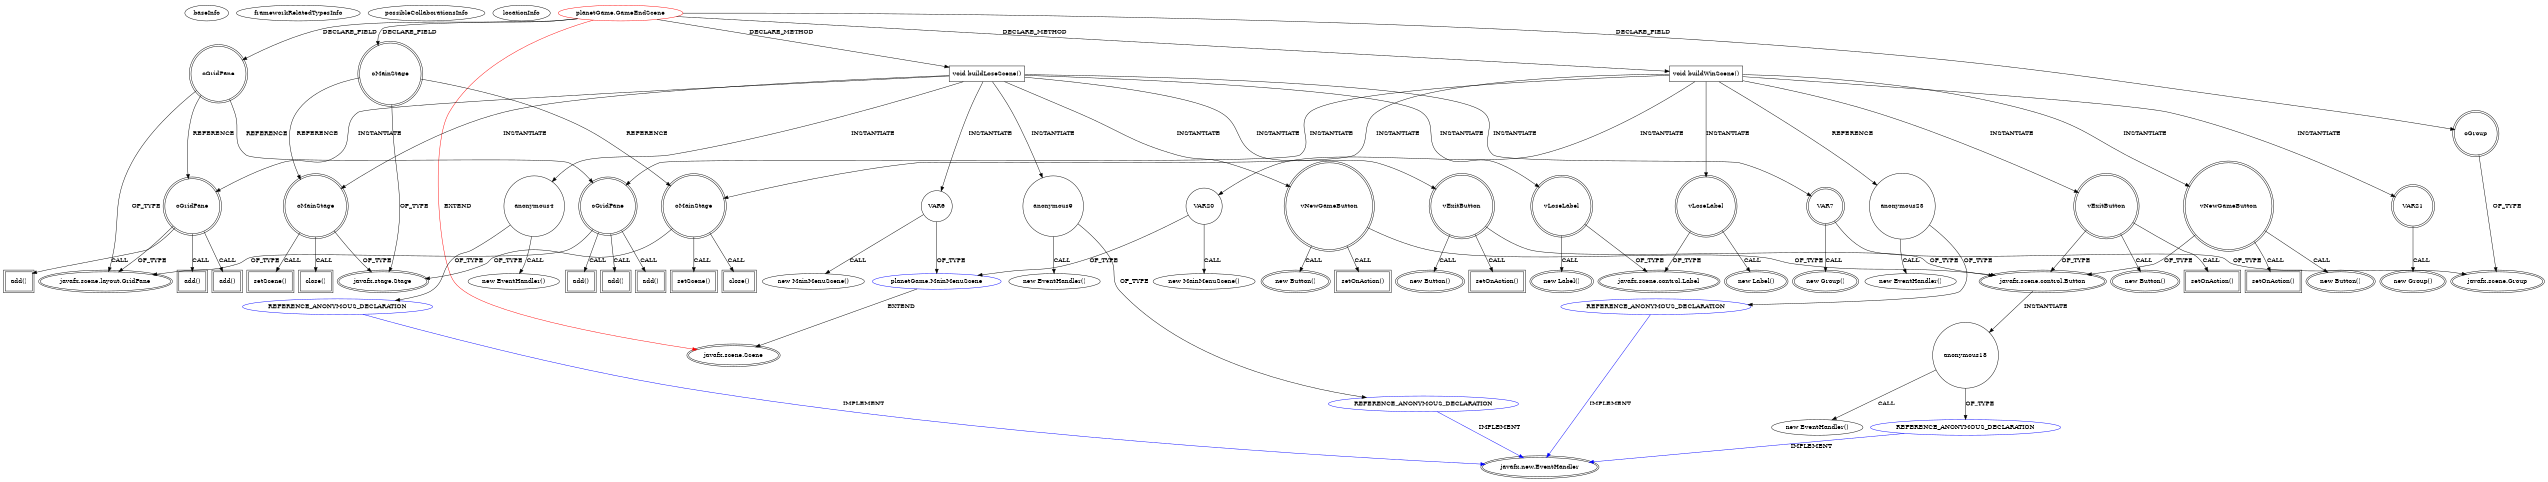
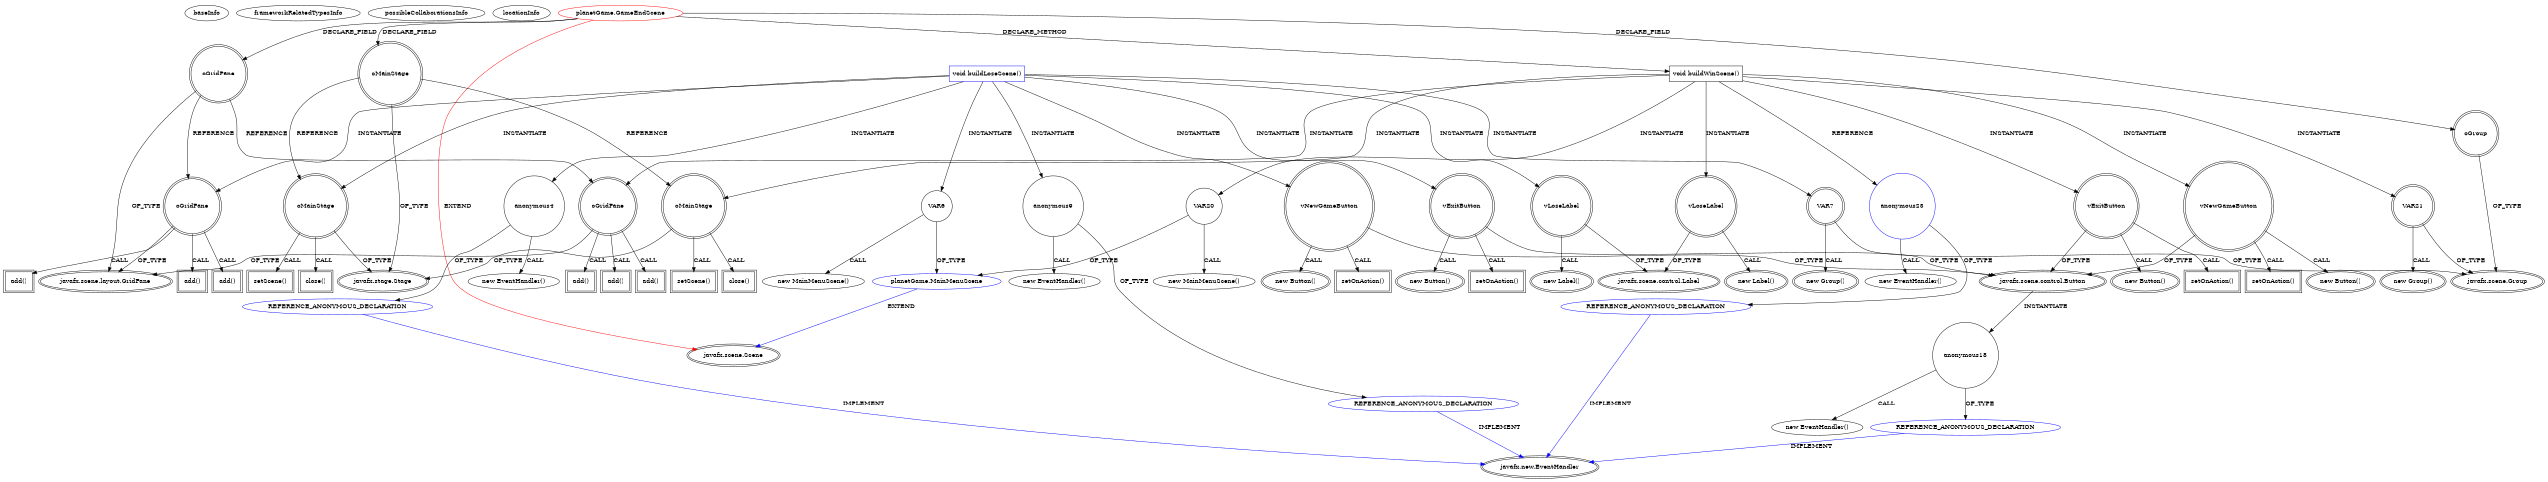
edge "planetGame.GameEndScene" -> "void buildLoseScene()": removed, label "DECLARE_METHOD"
node "void buildLoseScene()": color black -> blue
node "anonymous23": color black -> blue
edge "VAR21" -> "javafx.scene.Group": added, label "OF_TYPE"
edge "planetGame.MainMenuScene" -> "javafx.scene.Scene": color black -> blue
